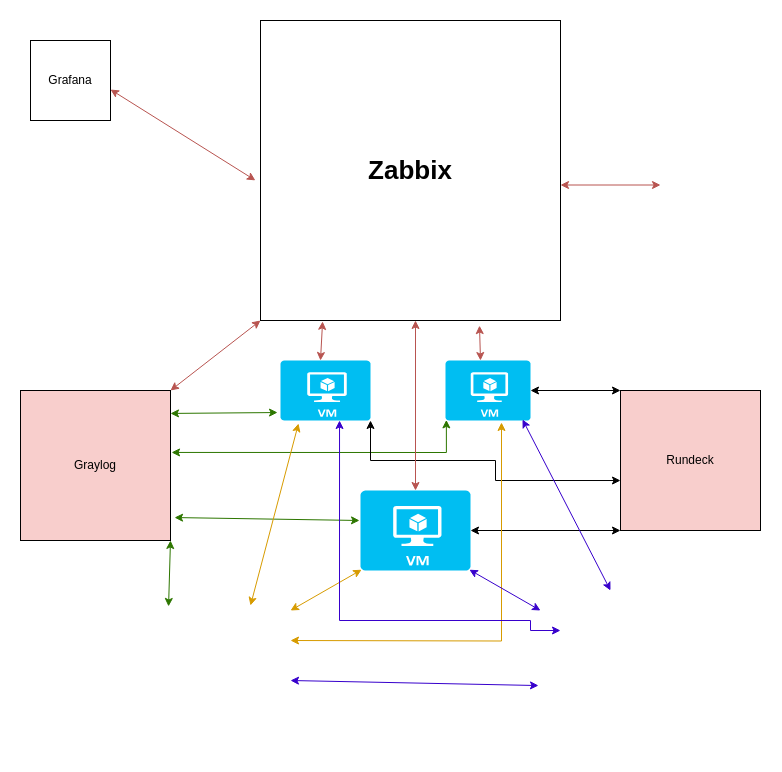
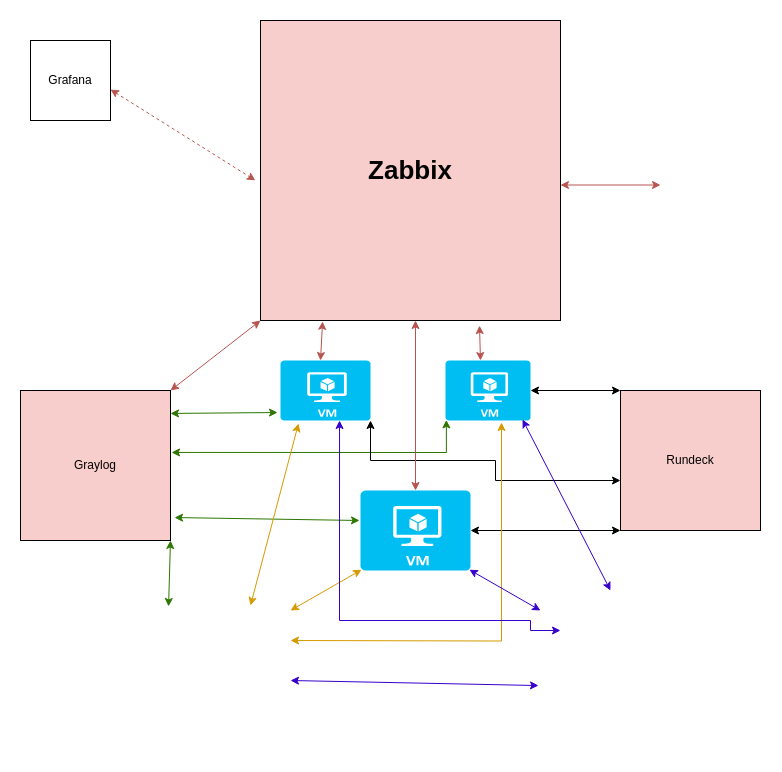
edge "Grafana" -- "Zabbix": style solid -> dashed
node "Zabbix": fillcolor #ffffff -> #f8cecc
